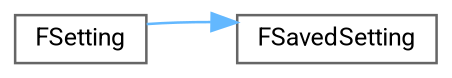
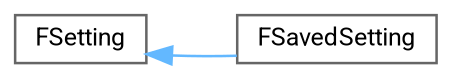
edge "FSetting" -> "FSavedSetting": reversed
